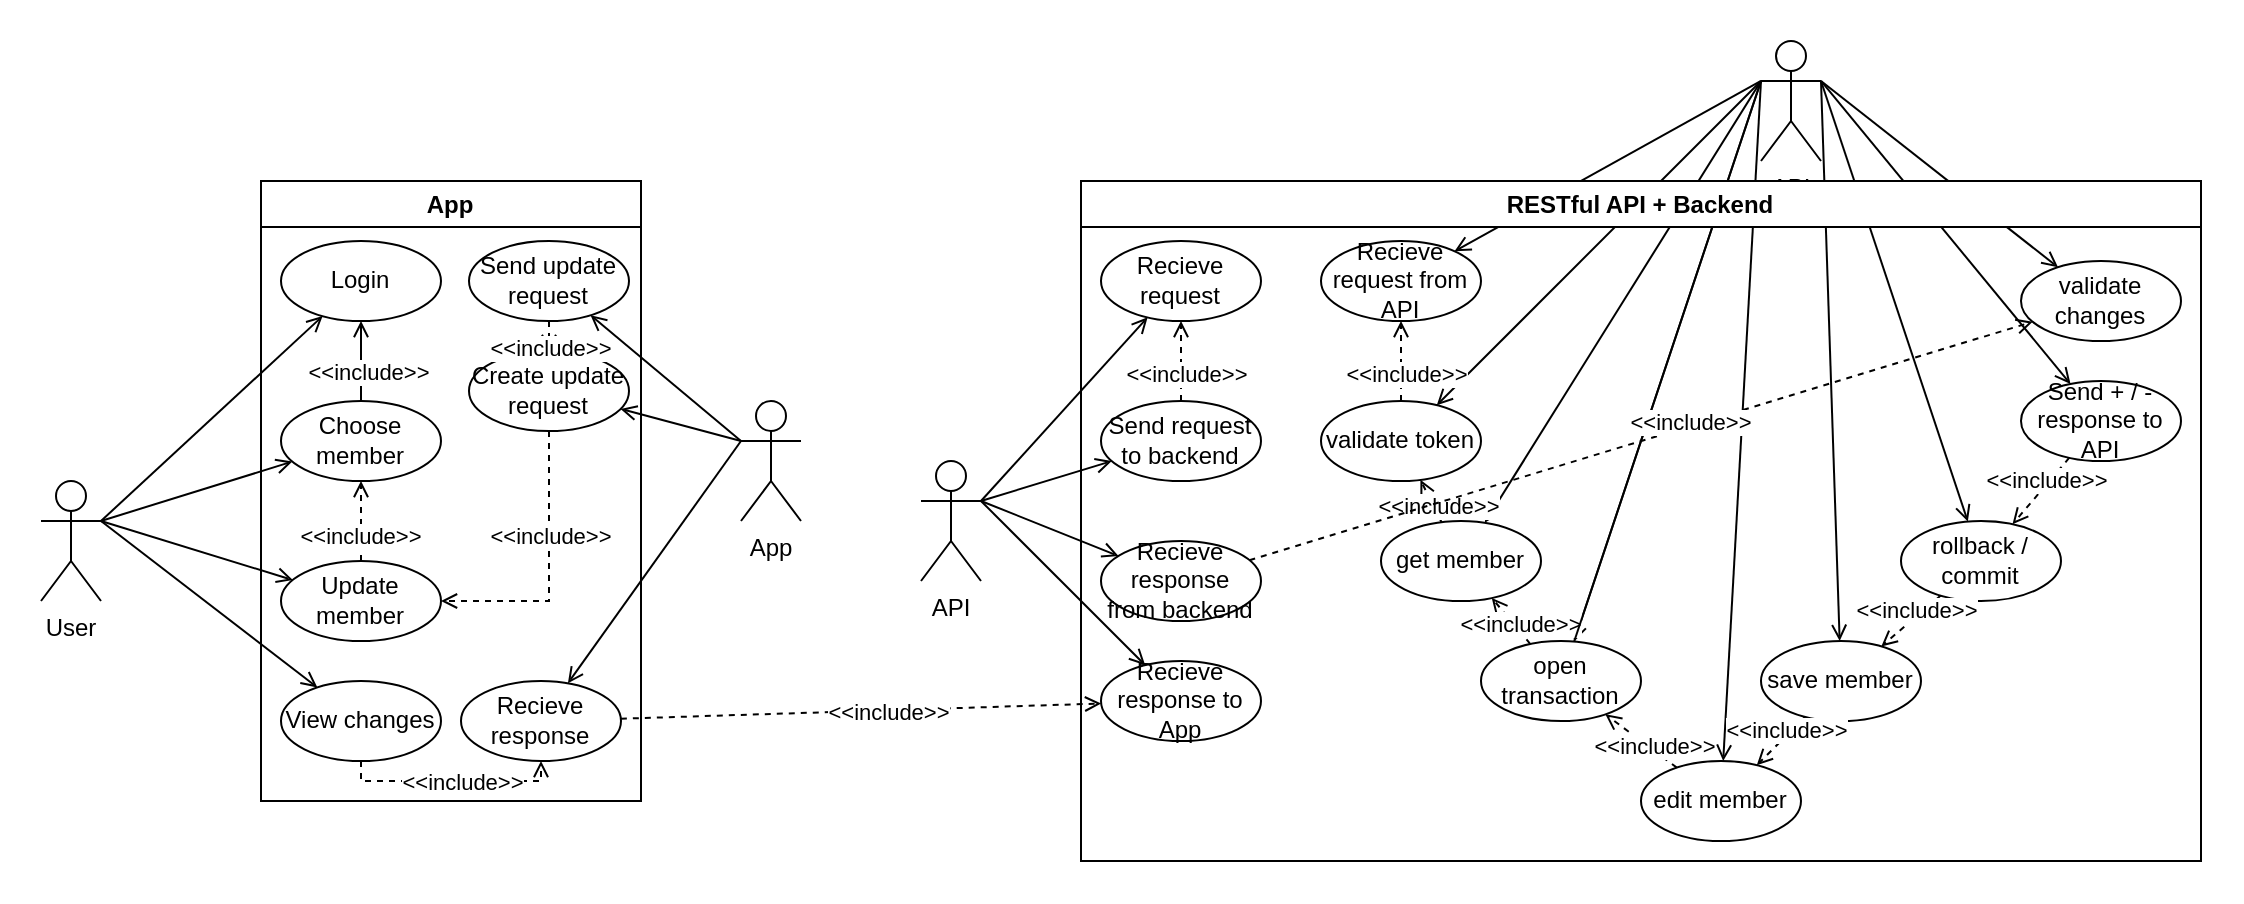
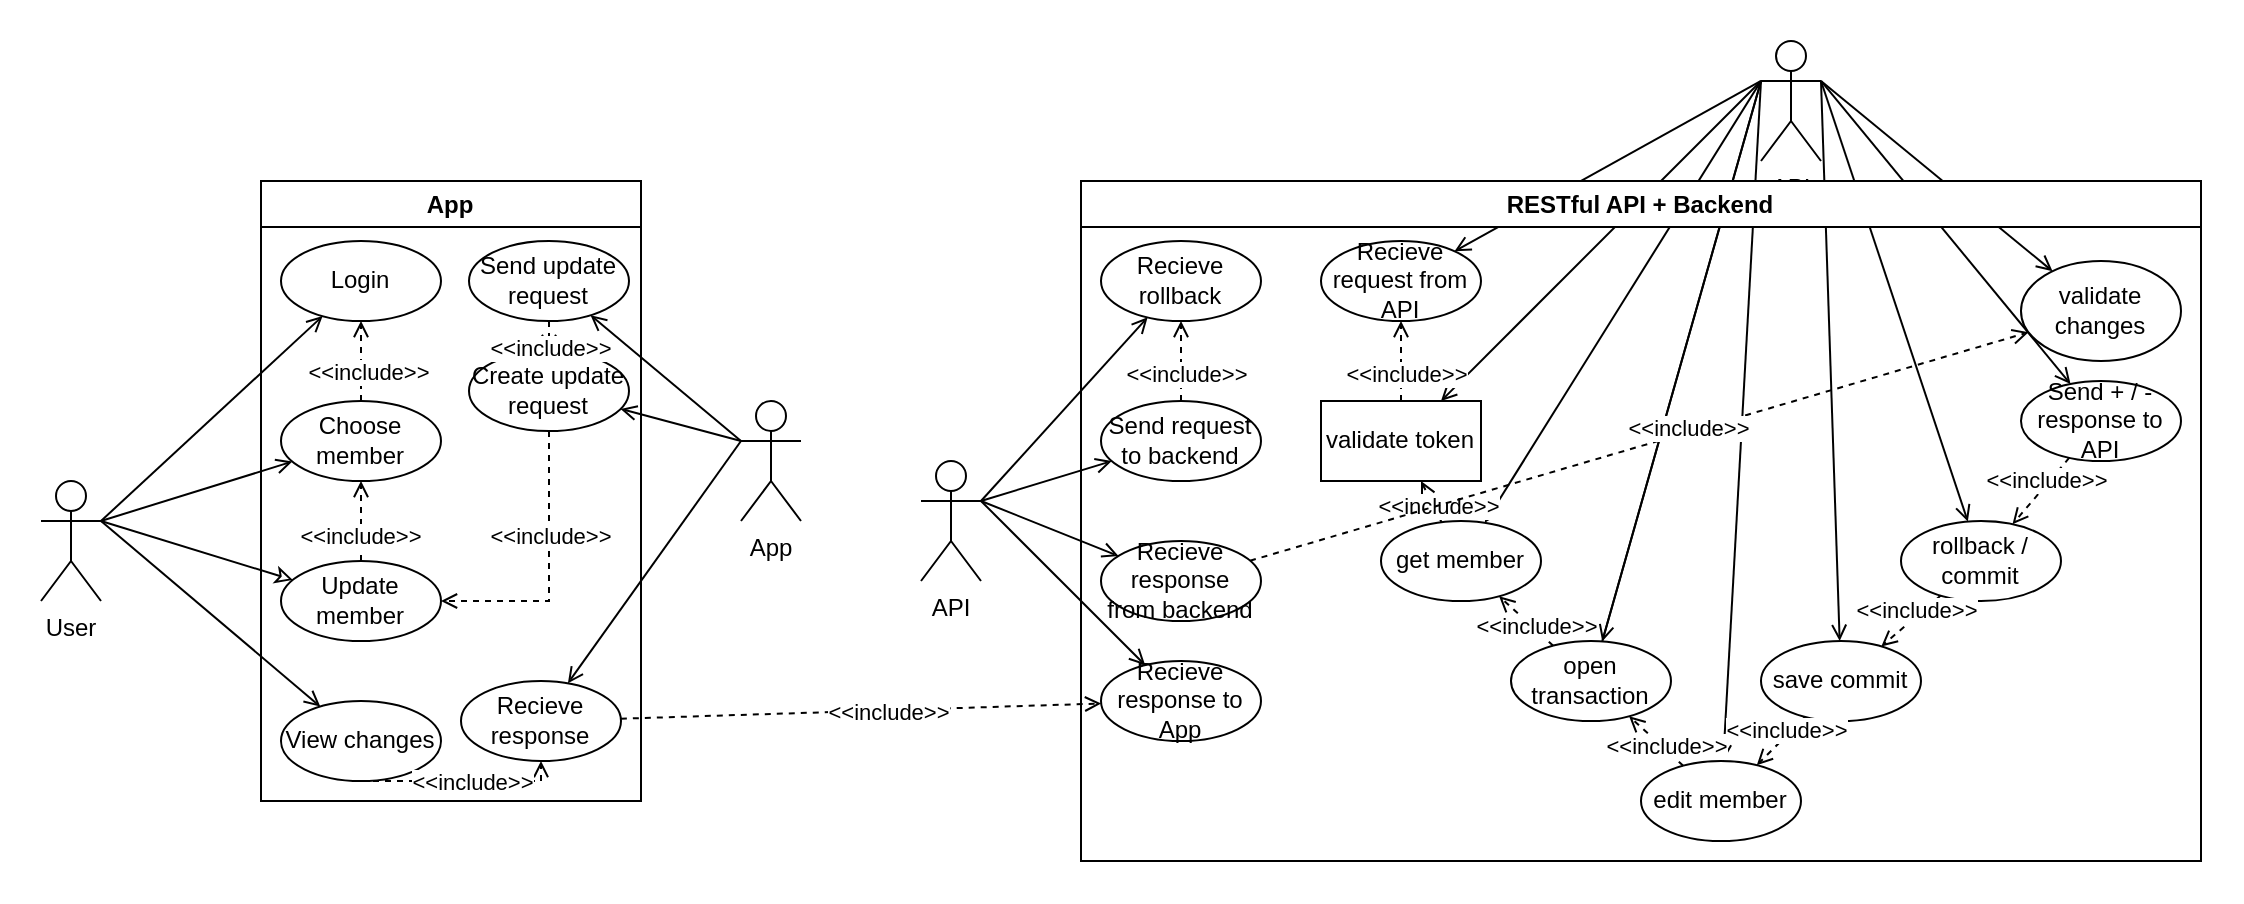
node "Recieve request": label "Recieve request" -> "Recieve rollback"
node "validate changes": size 160x80 -> 160x100
edge "Choose member" -> "Login": style solid -> dashed
node "validate token": shape ellipse -> rectangle
edge "User" -> "Update member": arrowhead open -> classic
node "open transaction": moved (1561, 681) -> (1591, 681)
node "save member": label "save member" -> "save commit"
node "View changes": moved (361, 721) -> (361, 741)
